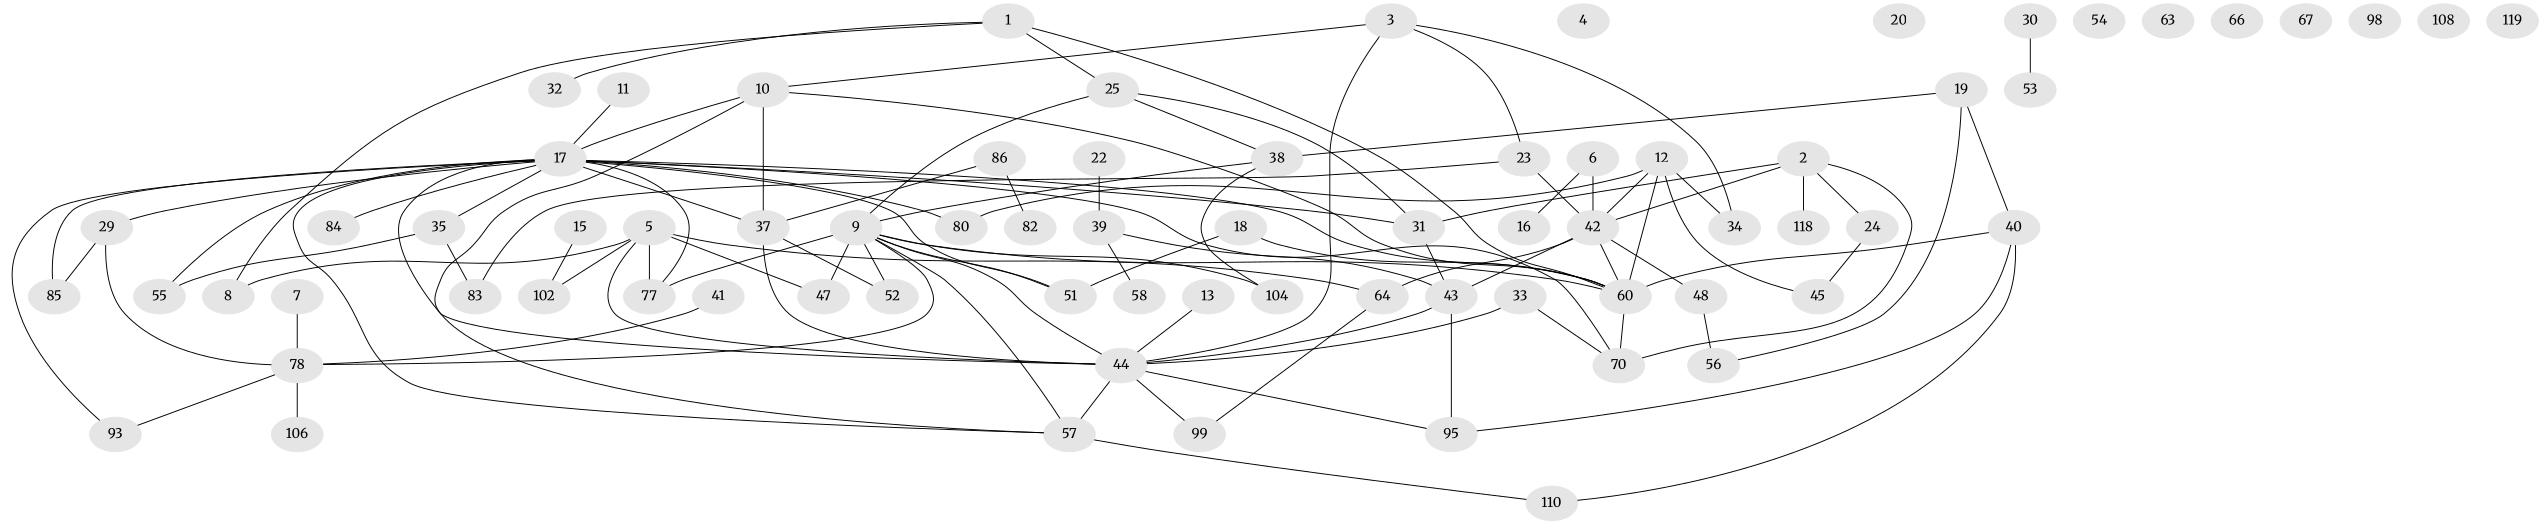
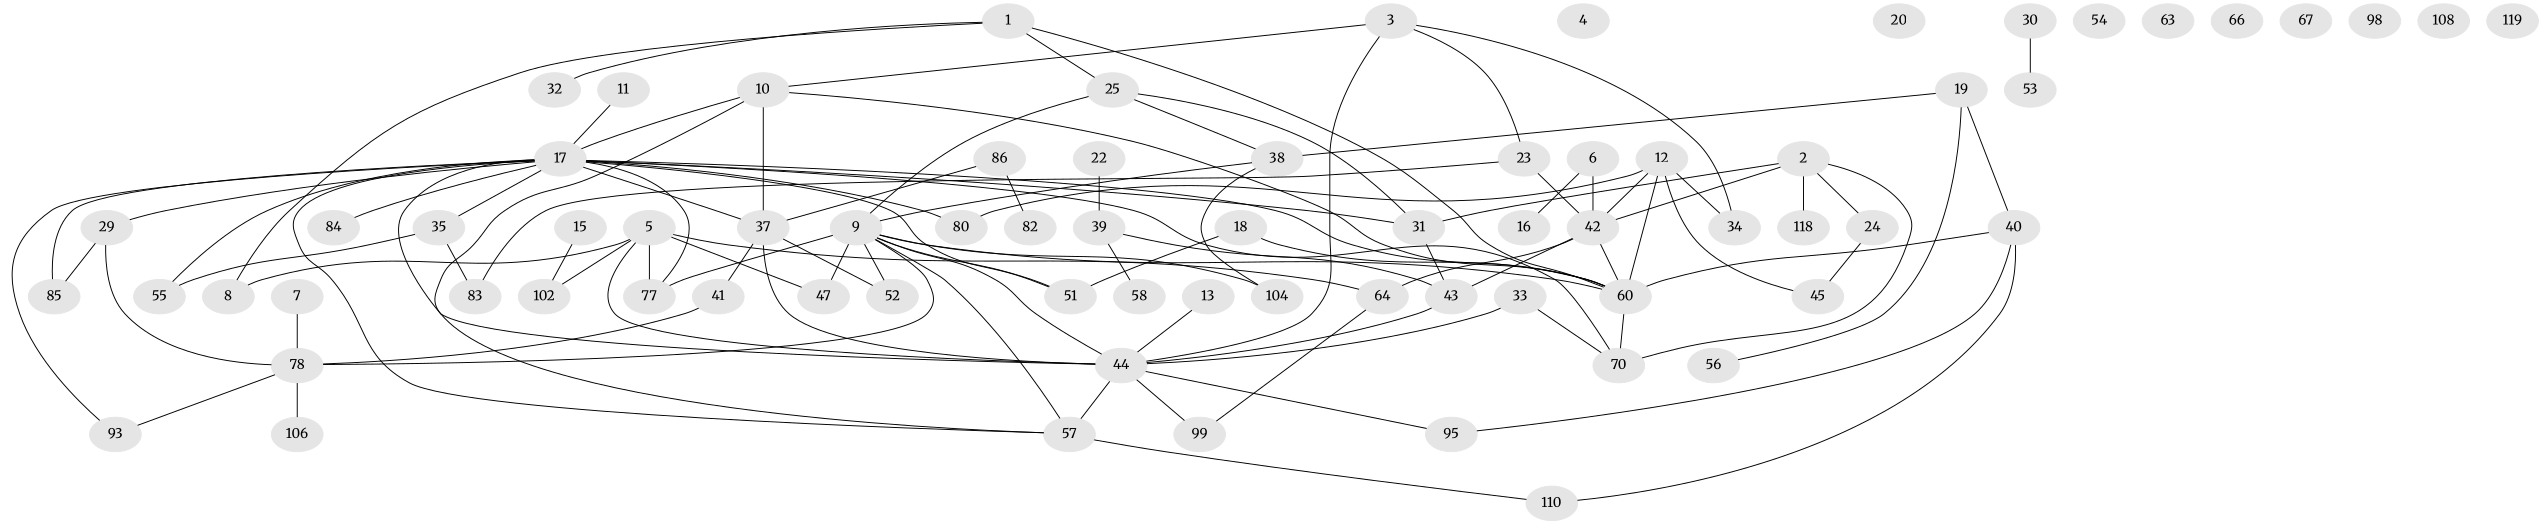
edge "37" -- "41": added
node "48": removed
edge "43" -- "95": removed
